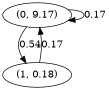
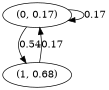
node "(0, 9.17)": label "(0, 9.17)" -> "(0, 0.17)"
node "(1, 0.18)": label "(1, 0.18)" -> "(1, 0.68)"
